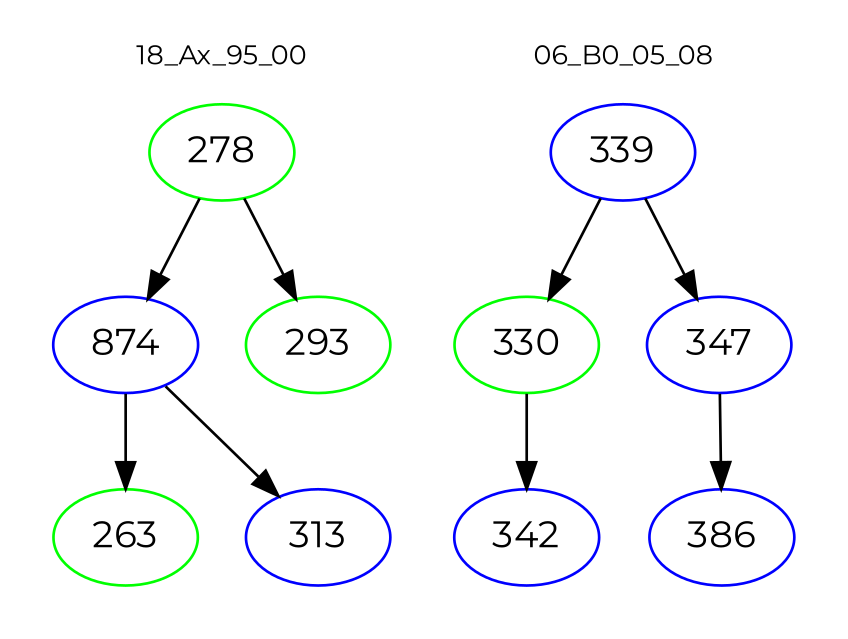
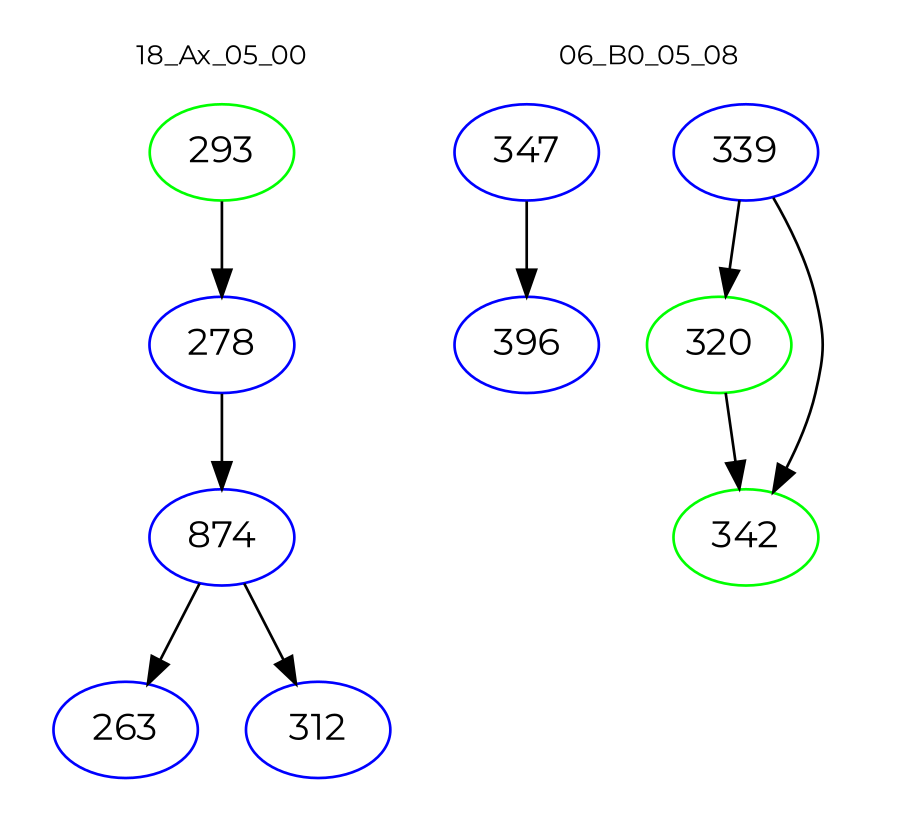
cluster "18_Ax_95_00": label "18_Ax_95_00" -> "18_Ax_05_00"
node "278": color green -> blue
edge "278" -> "293": reversed
edge "339" -> "347": now "339" -> "342"
node "330": label "330" -> "320"
node "263": color green -> blue
node "313": label "313" -> "312"
node "342": color blue -> green
node "386": label "386" -> "396"
